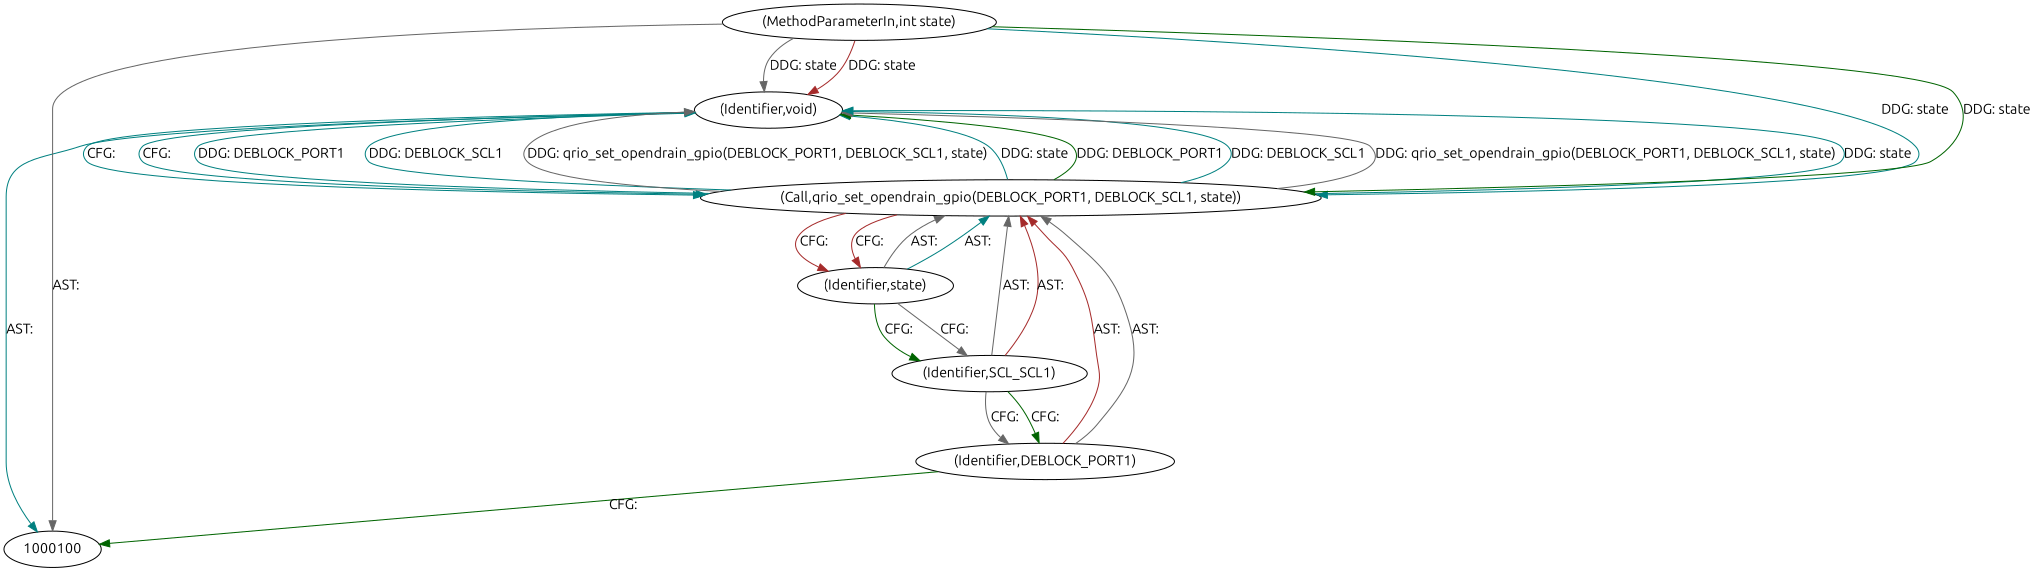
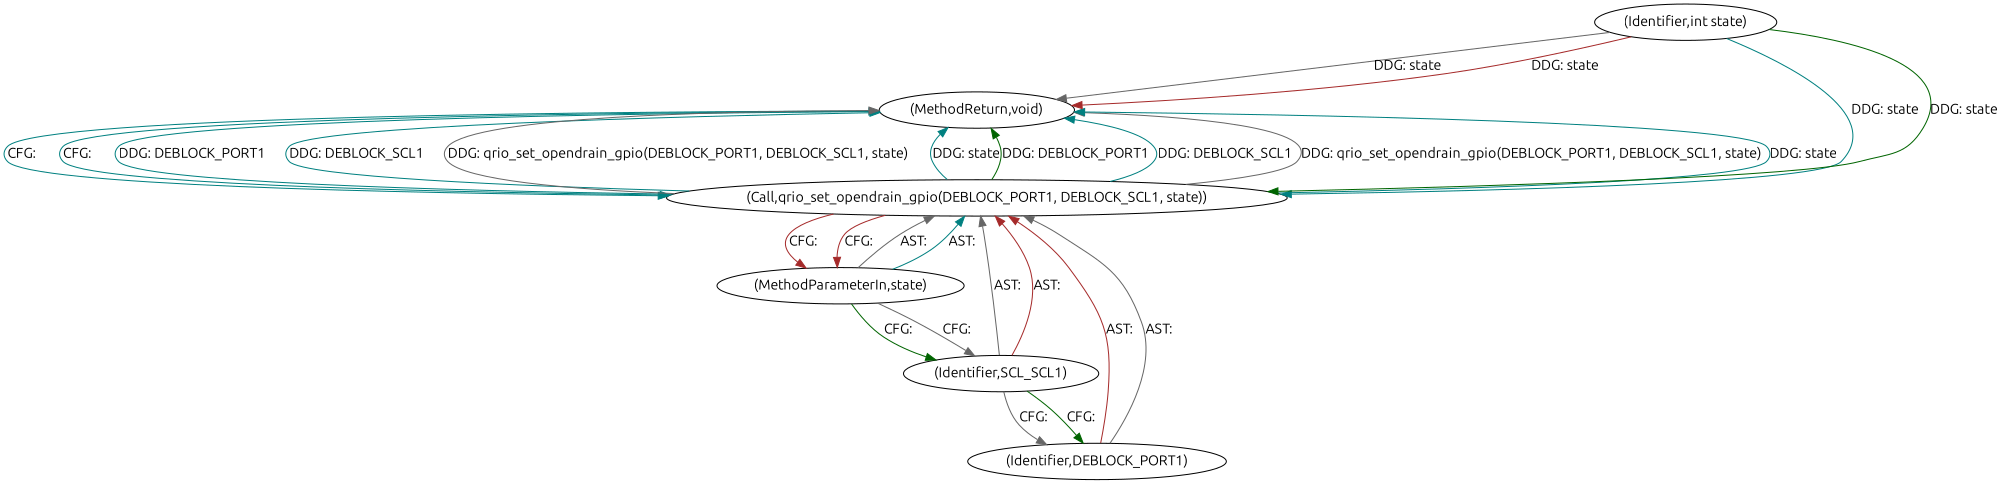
node "(MethodParameterIn,int state)": label "(MethodParameterIn,int state)" -> "(Identifier,int state)"
node "(Identifier,void)": label "(Identifier,void)" -> "(MethodReturn,void)"
node "(Identifier,state)": label "(Identifier,state)" -> "(MethodParameterIn,state)"
node "1000100": removed
